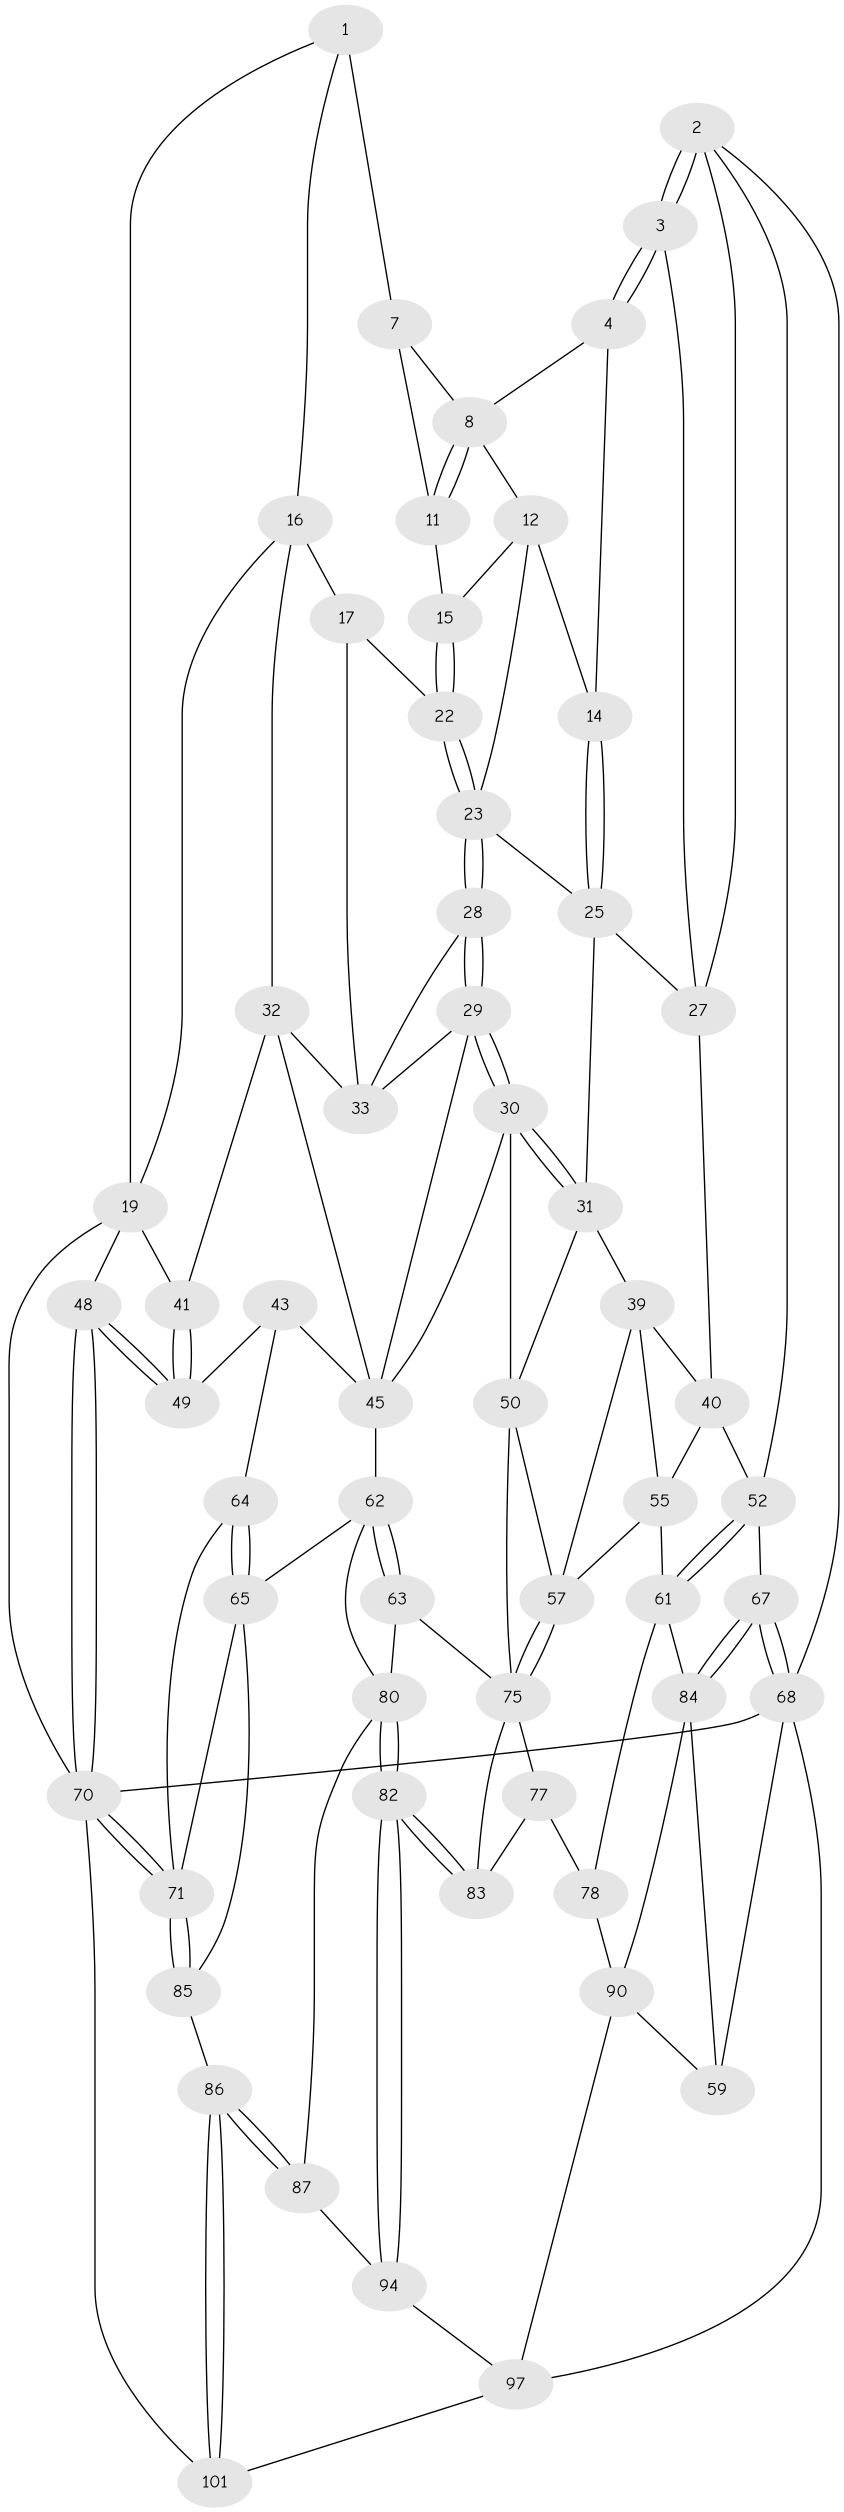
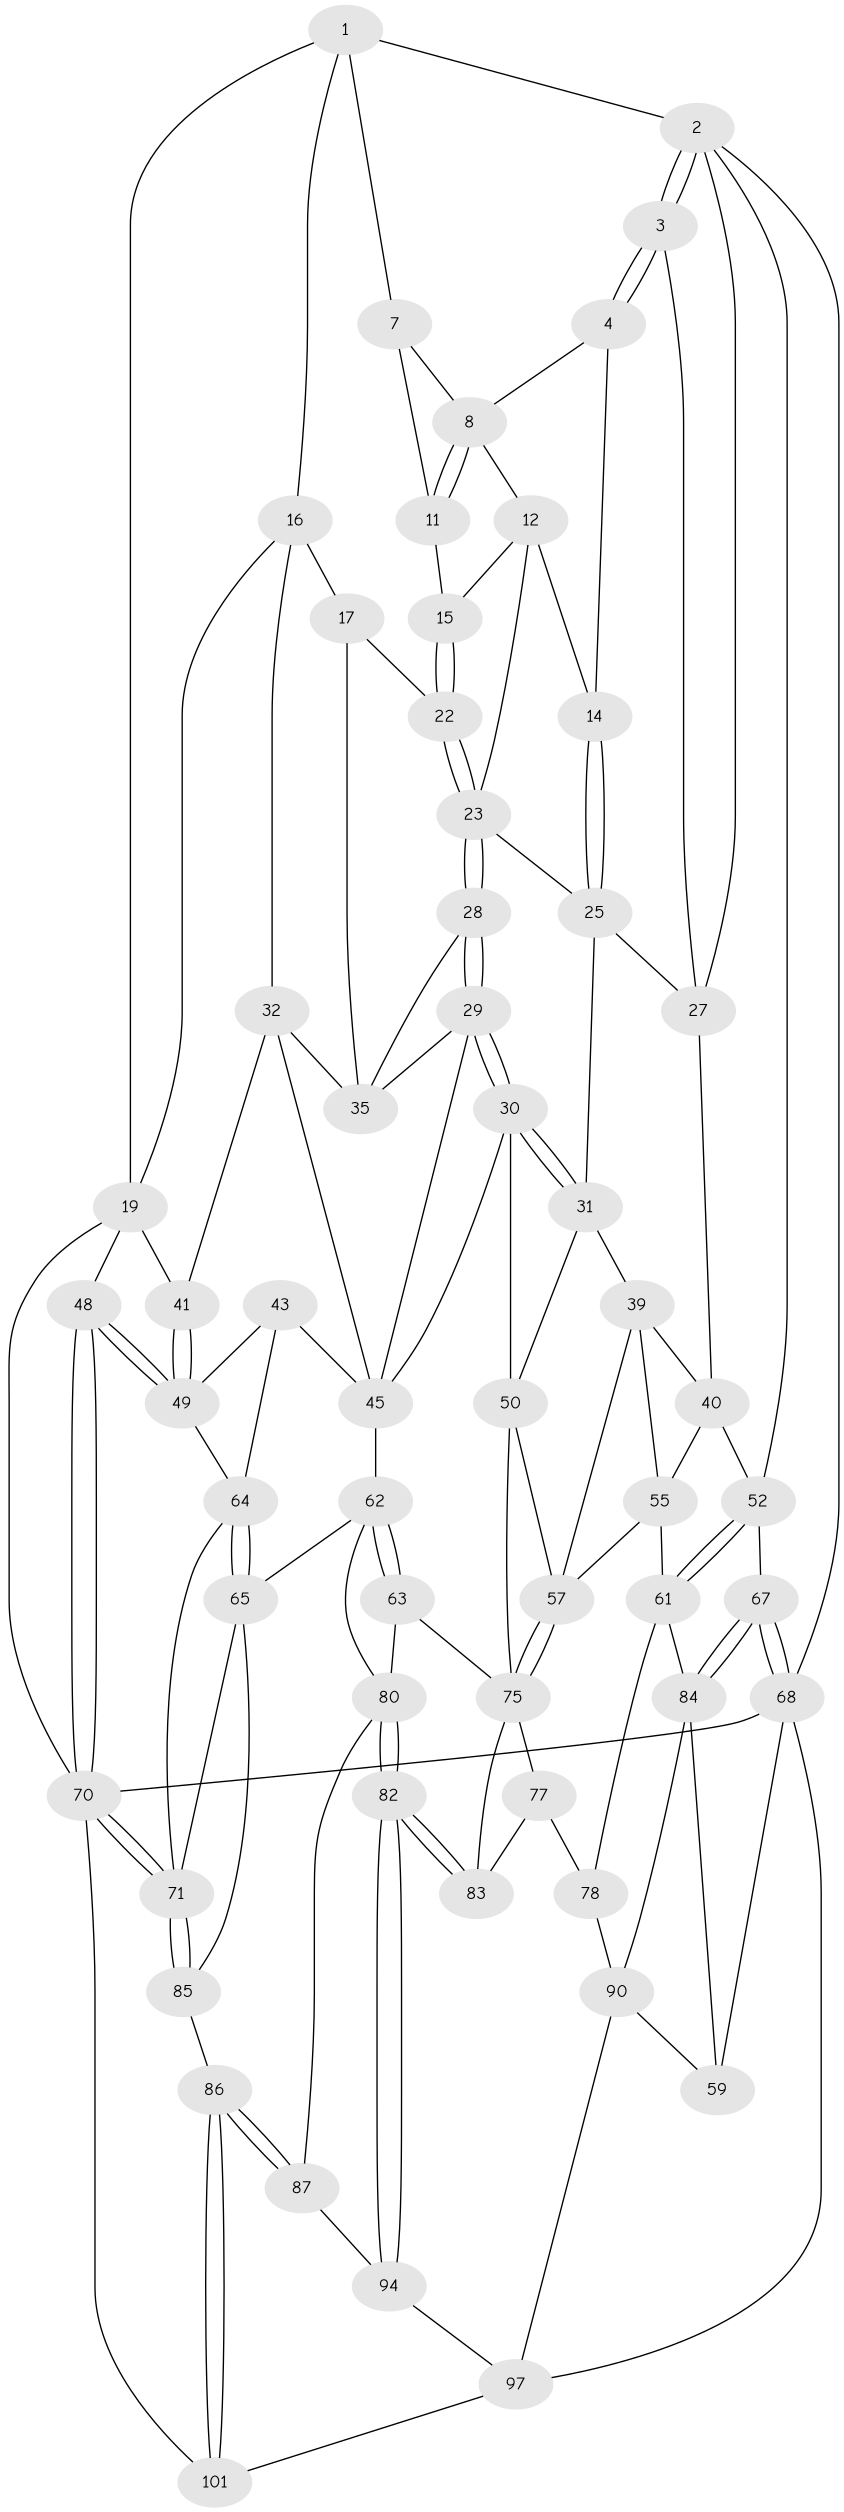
edge "1" -- "2": added
node "33": label "33" -> "35"
edge "49" -- "64": added
